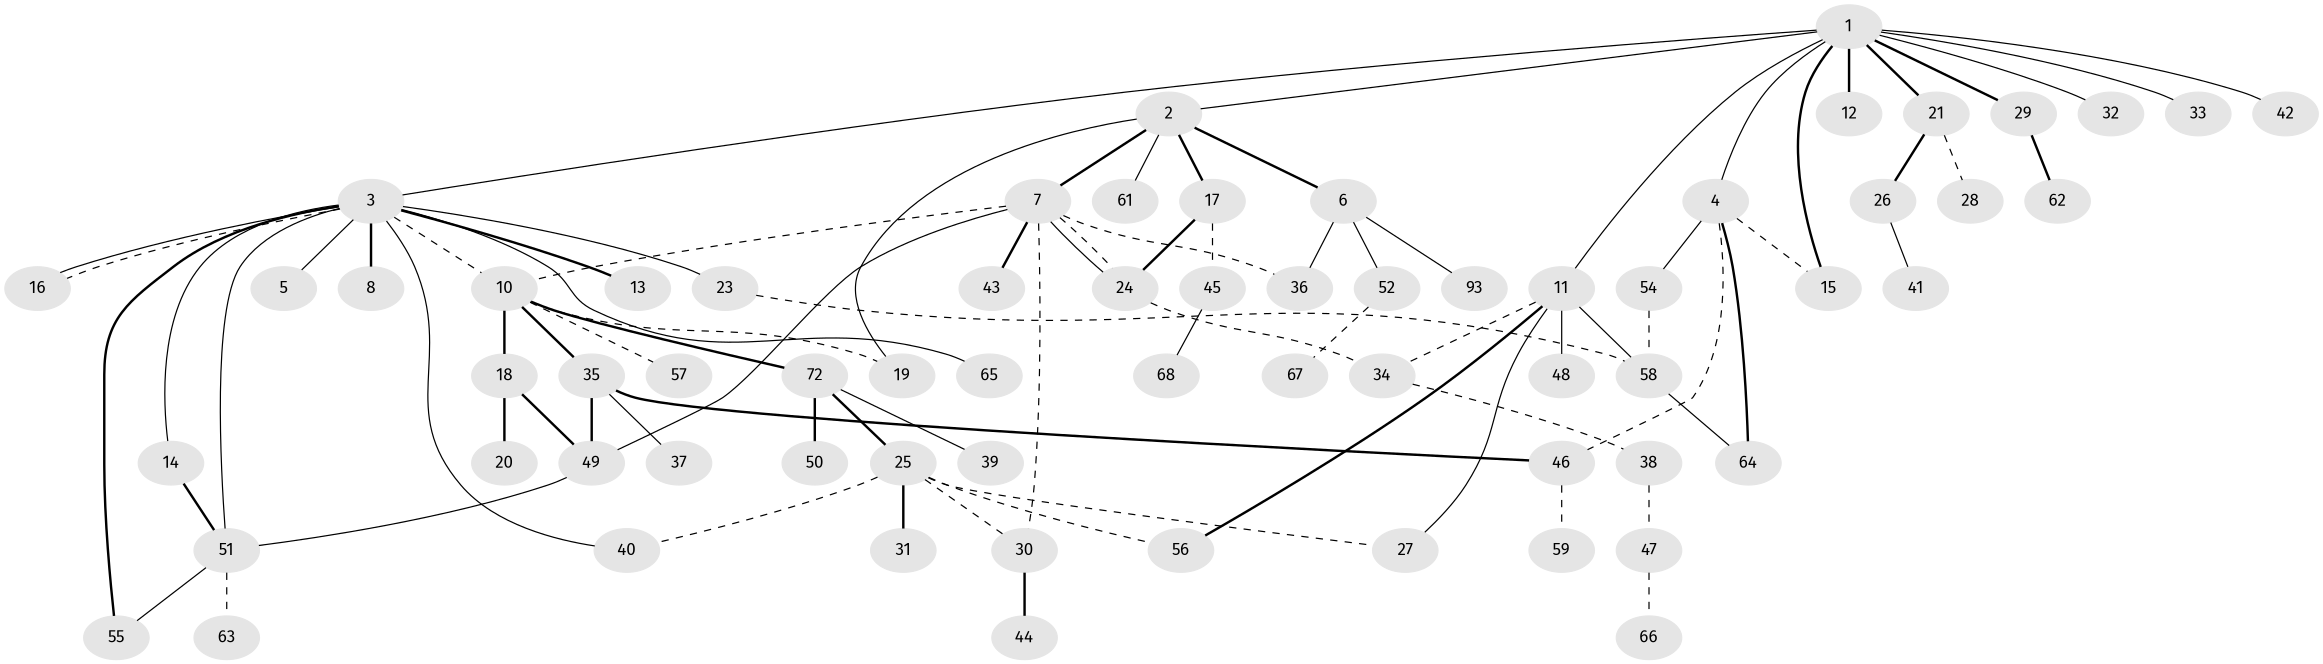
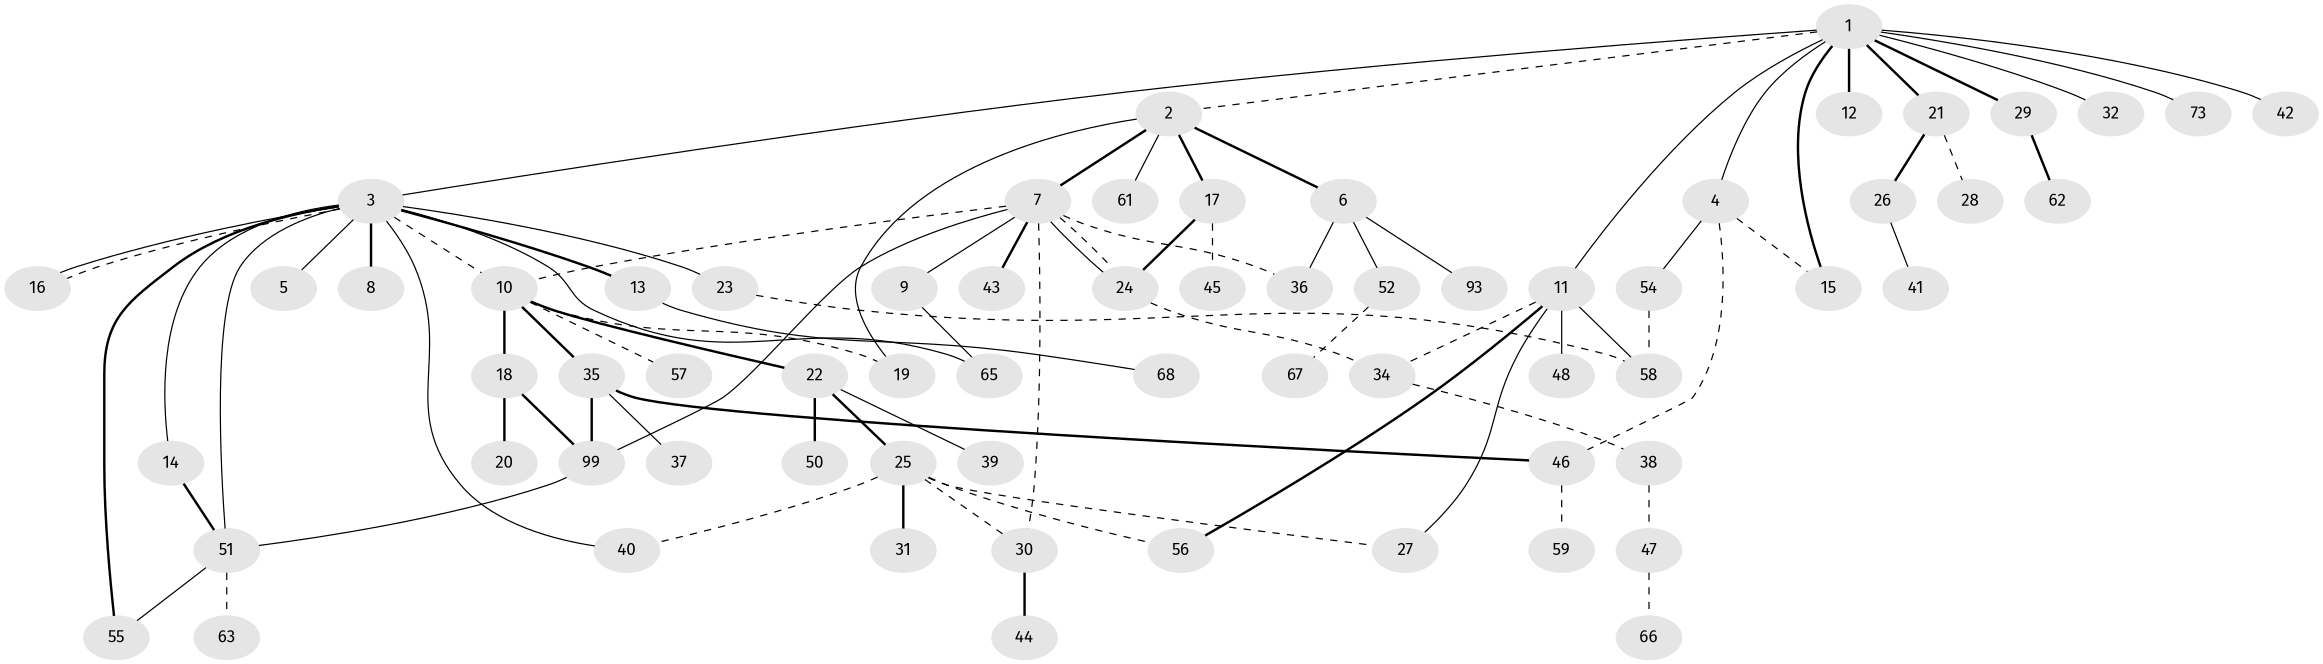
edge "1" -- "2": style solid -> dashed
node "33": label "33" -> "73"
node "9": added
edge "45" -- "68": now "13" -- "68"
node "72": label "72" -> "22"
node "49": label "49" -> "99"
node "64": removed
